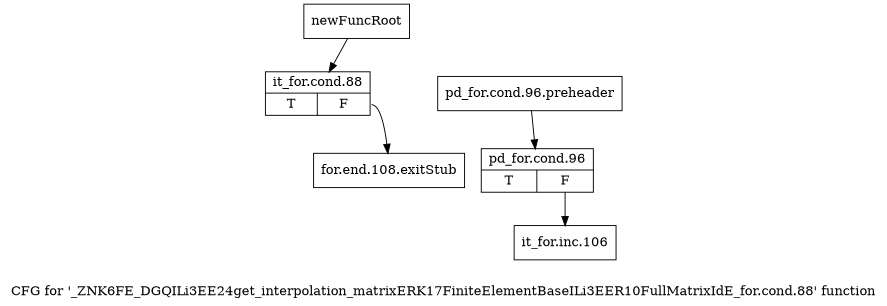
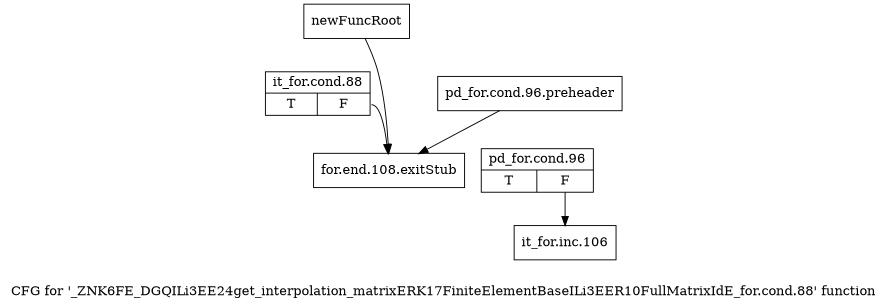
edge "newFuncRoot" -> "it_for.cond.88": now "newFuncRoot" -> "for.end.108.exitStub"
edge "pd_for.cond.96.preheader" -> "pd_for.cond.96": now "pd_for.cond.96.preheader" -> "for.end.108.exitStub"
